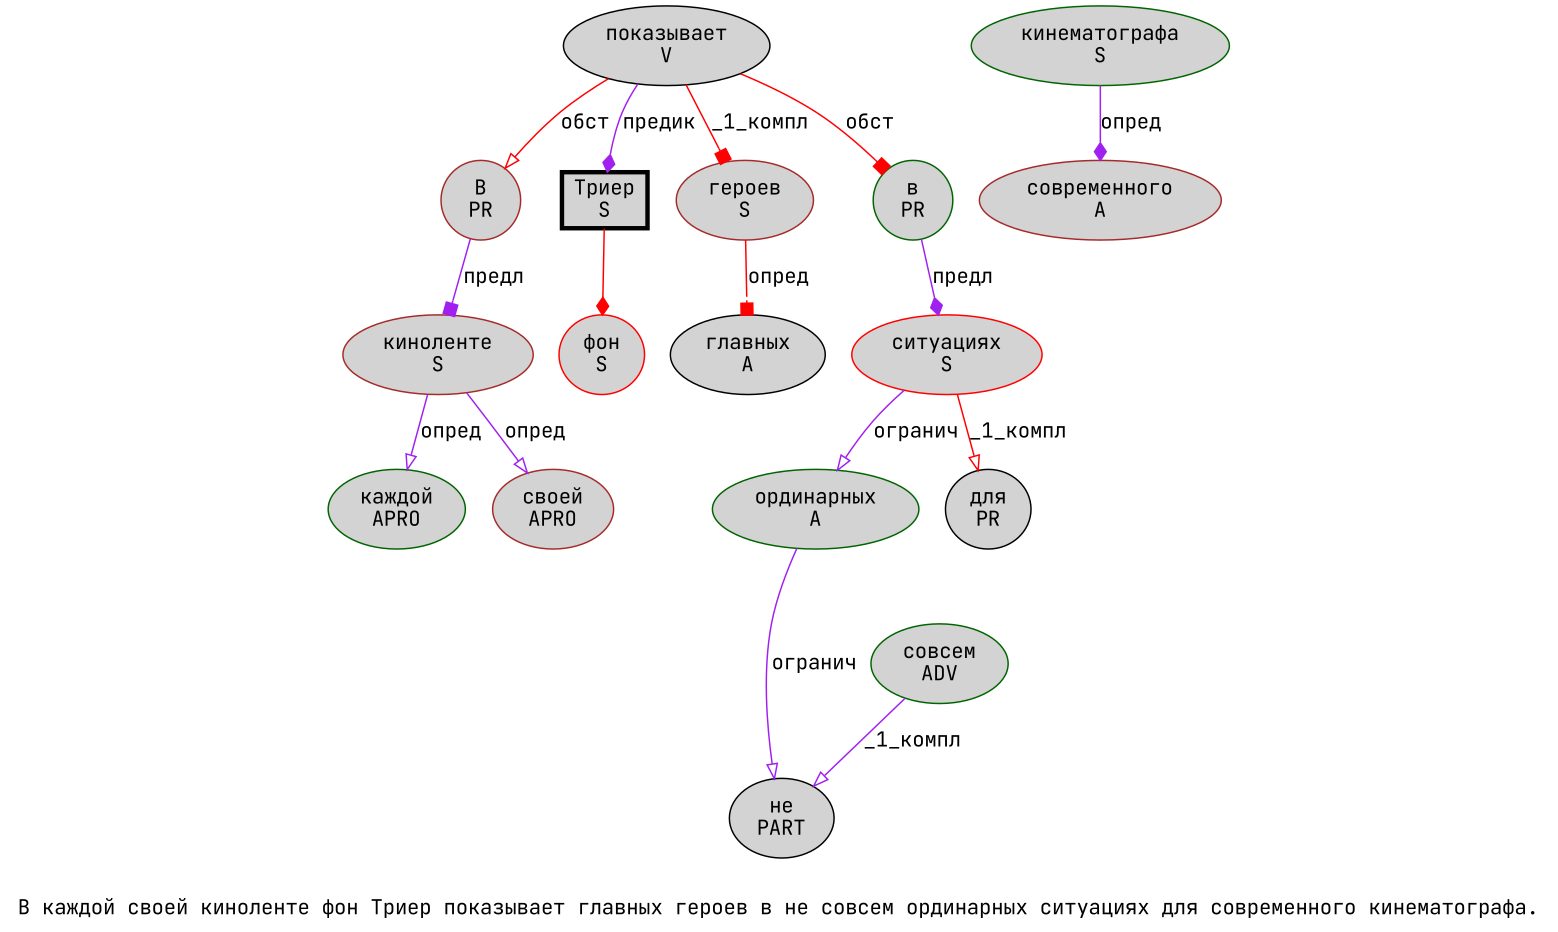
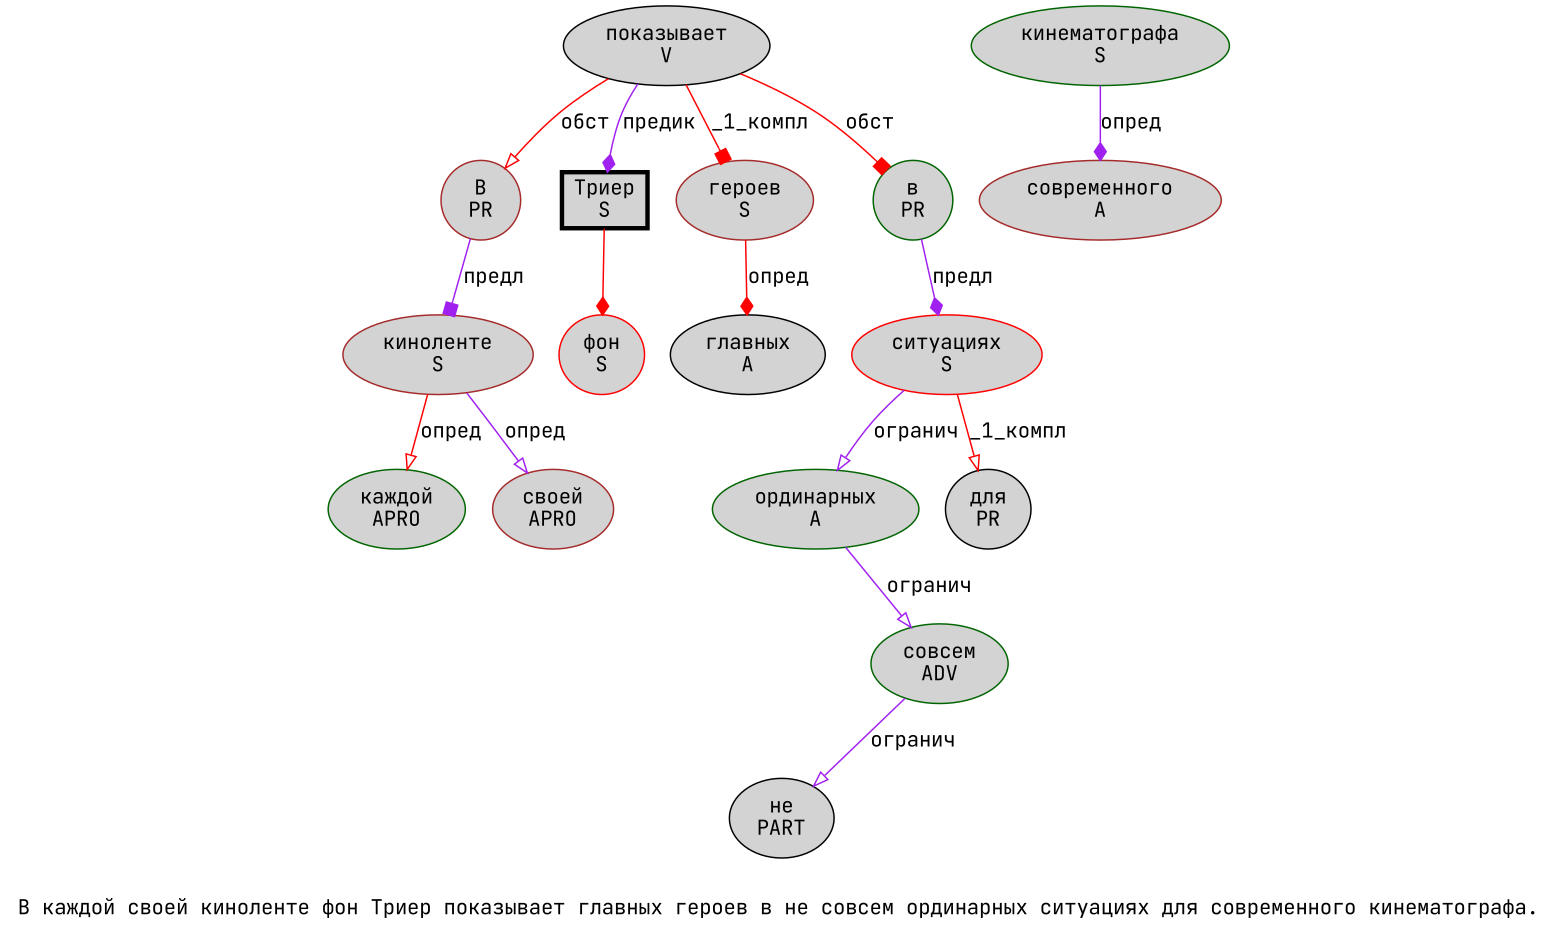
edge "героев S" -> "главных A": arrowhead box -> diamond
edge "киноленте S" -> "каждой APRO": color purple -> red
edge "ординарных A" -> "не PART": now "ординарных A" -> "совсем ADV"
edge "совсем ADV" -> "не PART": label "_1_компл" -> "огранич"
